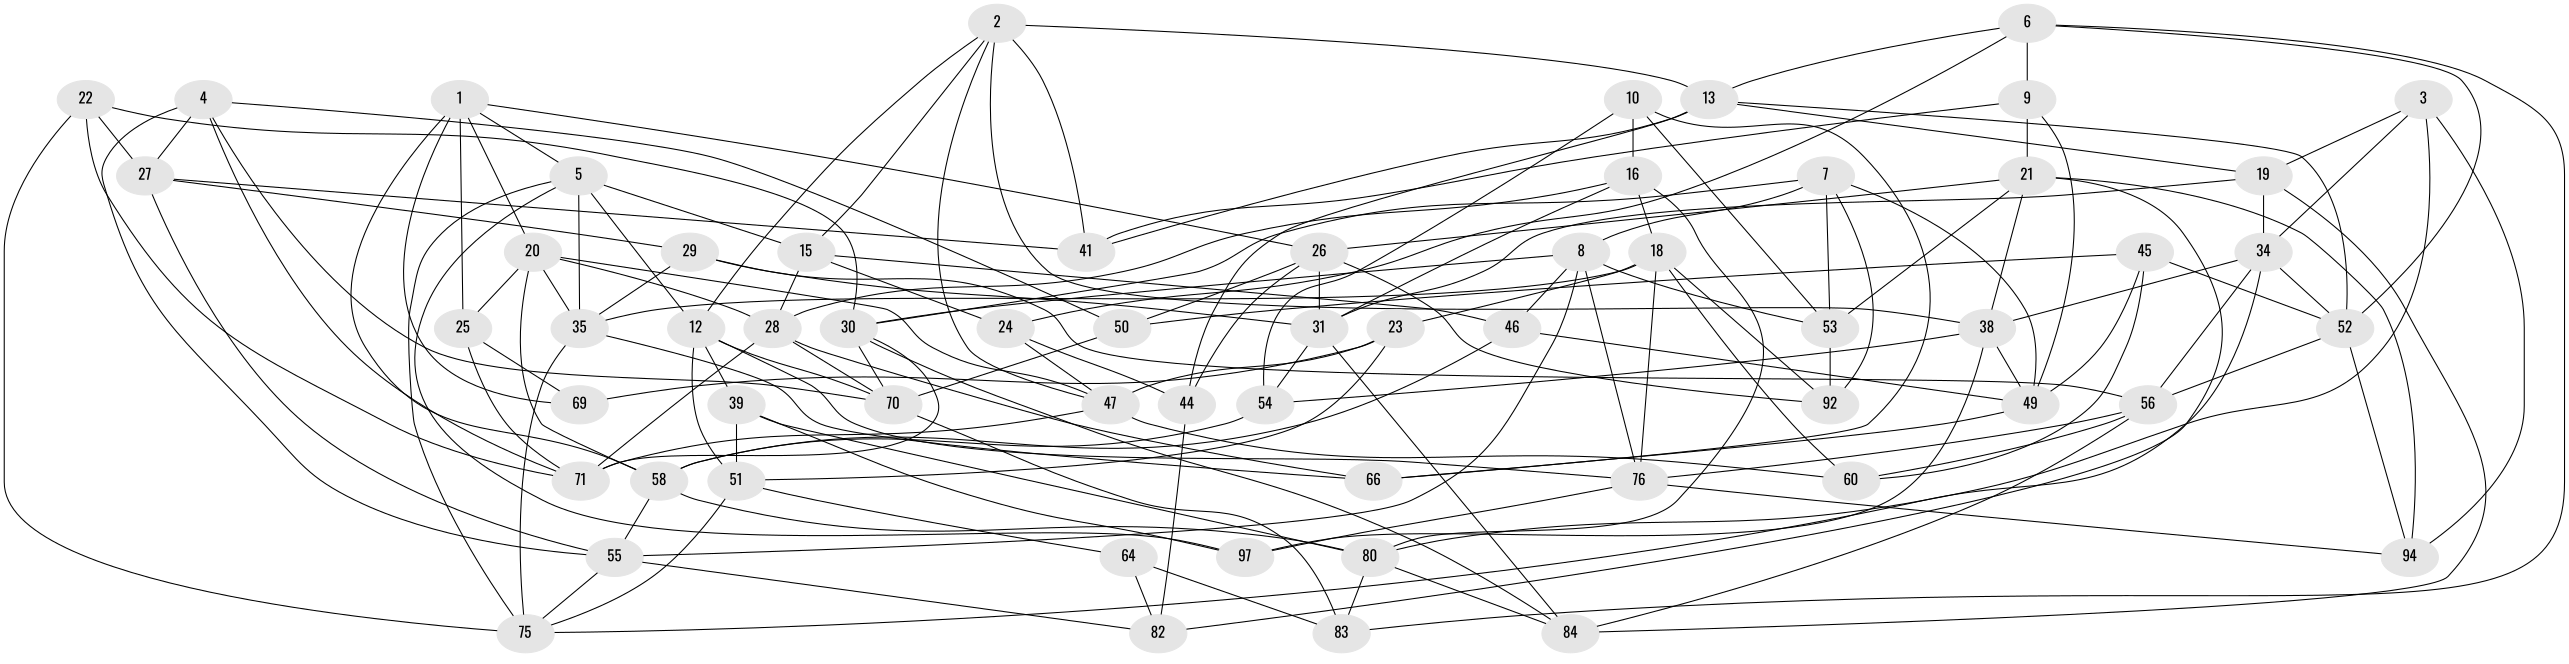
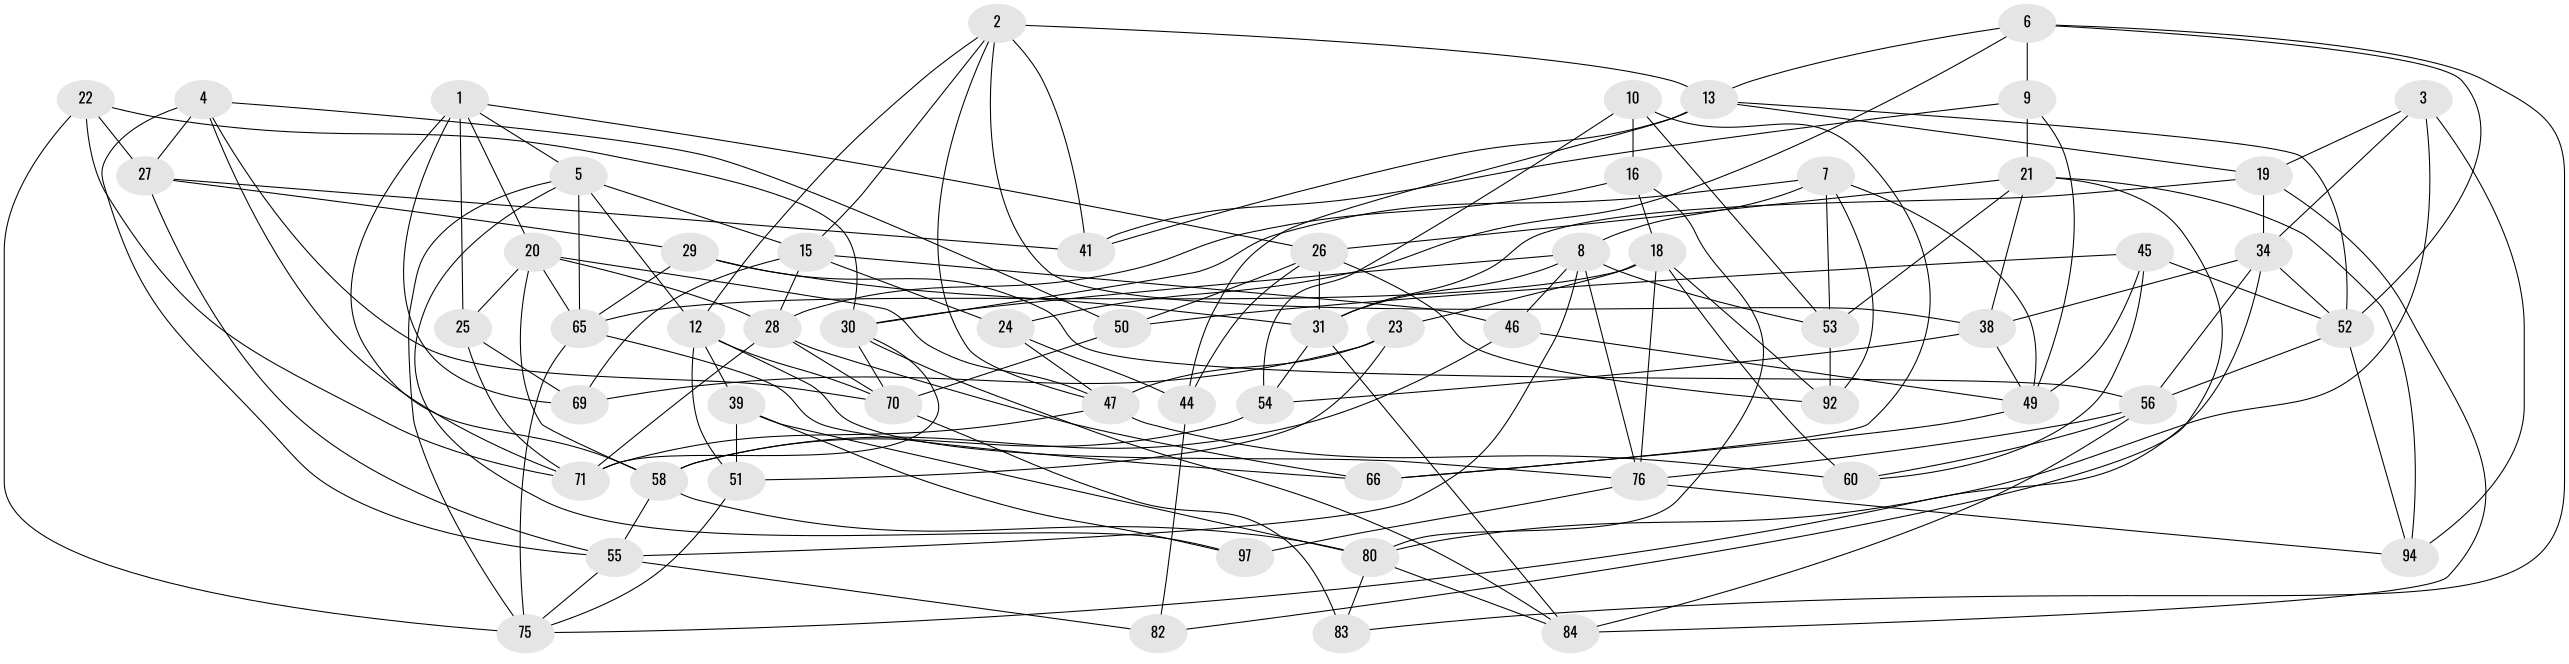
edge "16" -- "31": now "8" -- "31"
edge "15" -- "69": added
node "35": label "35" -> "65"
edge "38" -- "97": removed
node "64": removed
